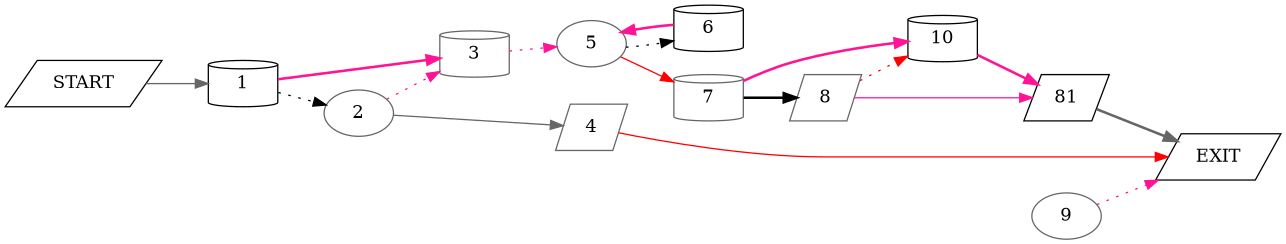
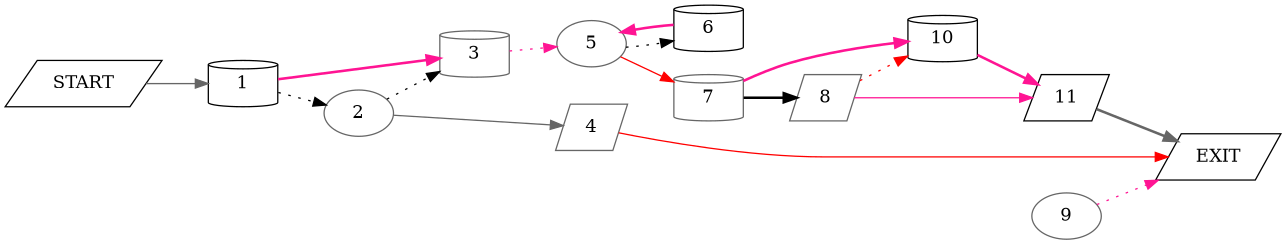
edge "2" -> "3": color deeppink -> black
node "81": label "81" -> "11"
